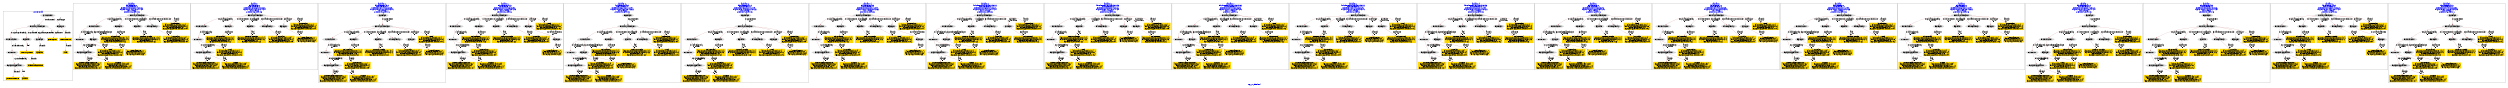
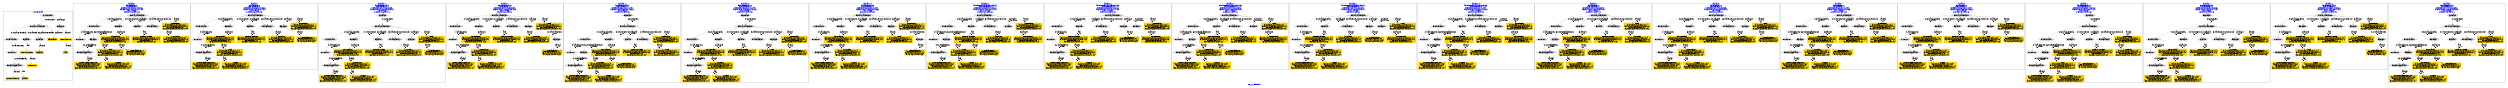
node "APPELLATION": label "APPELLATION" -> "DESCRIPTION"
node "AUTHOR_DESCRIPTION": label "AUTHOR_DESCRIPTION" -> "AUTHOR_URI"
